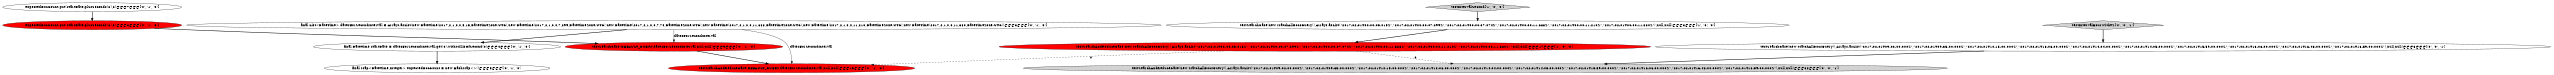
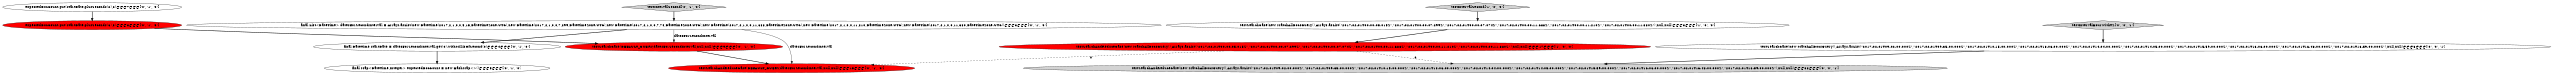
node "testIntervalSecond['0', '1', '0']": added
